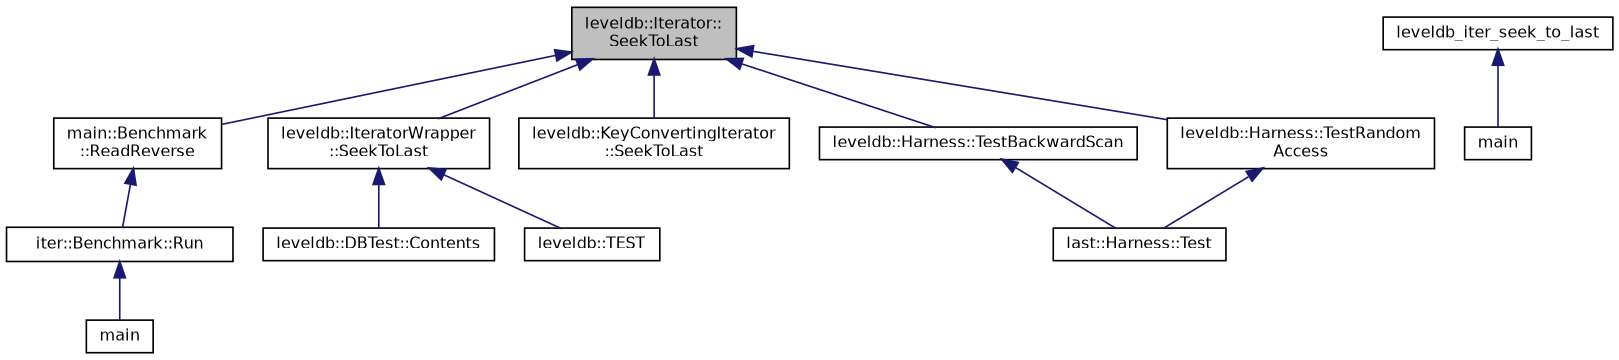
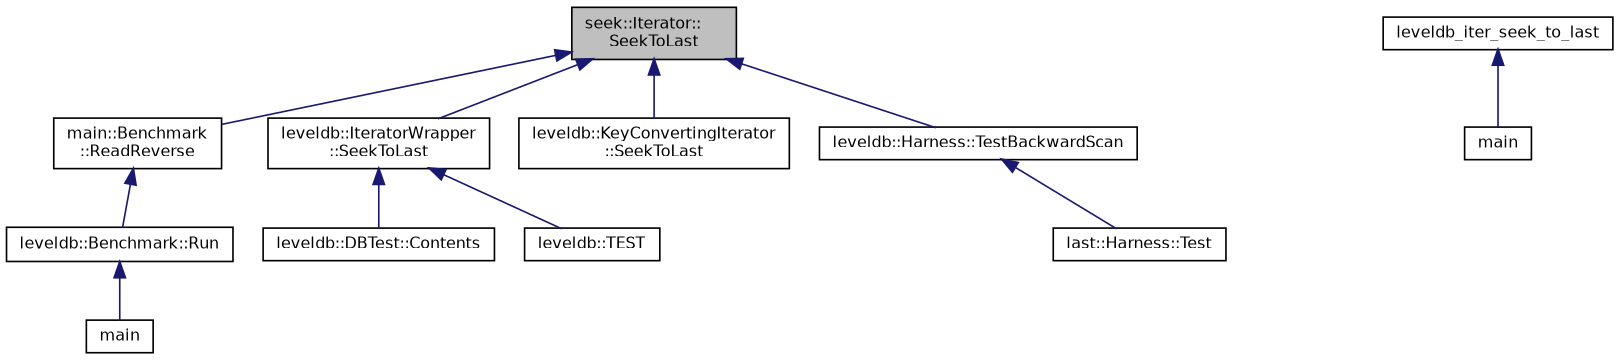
node "leveldb::Iterator:: SeekToLast": label "leveldb::Iterator:: SeekToLast" -> "seek::Iterator:: SeekToLast"
node "leveldb::Harness::TestRandom Access": removed
node "iter::Benchmark::Run": label "iter::Benchmark::Run" -> "leveldb::Benchmark::Run"
